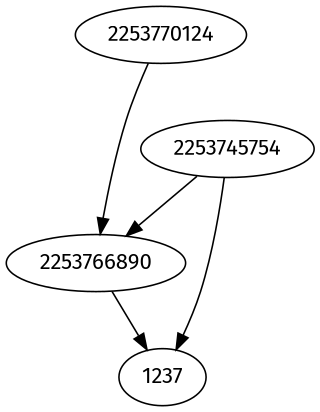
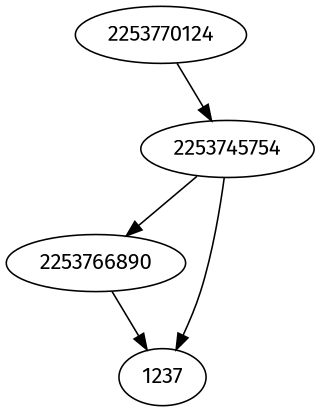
edge "2253770124" -> "2253766890": now "2253770124" -> "2253745754"
